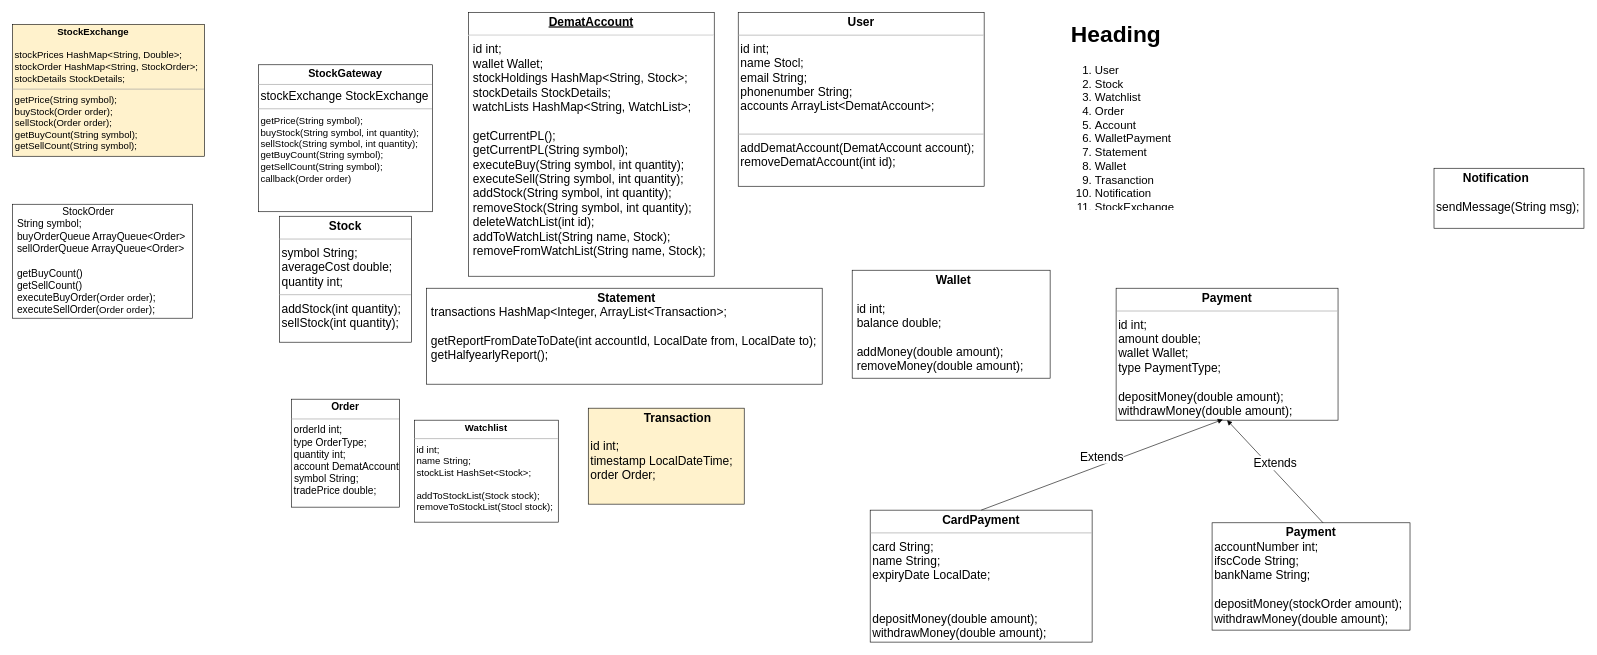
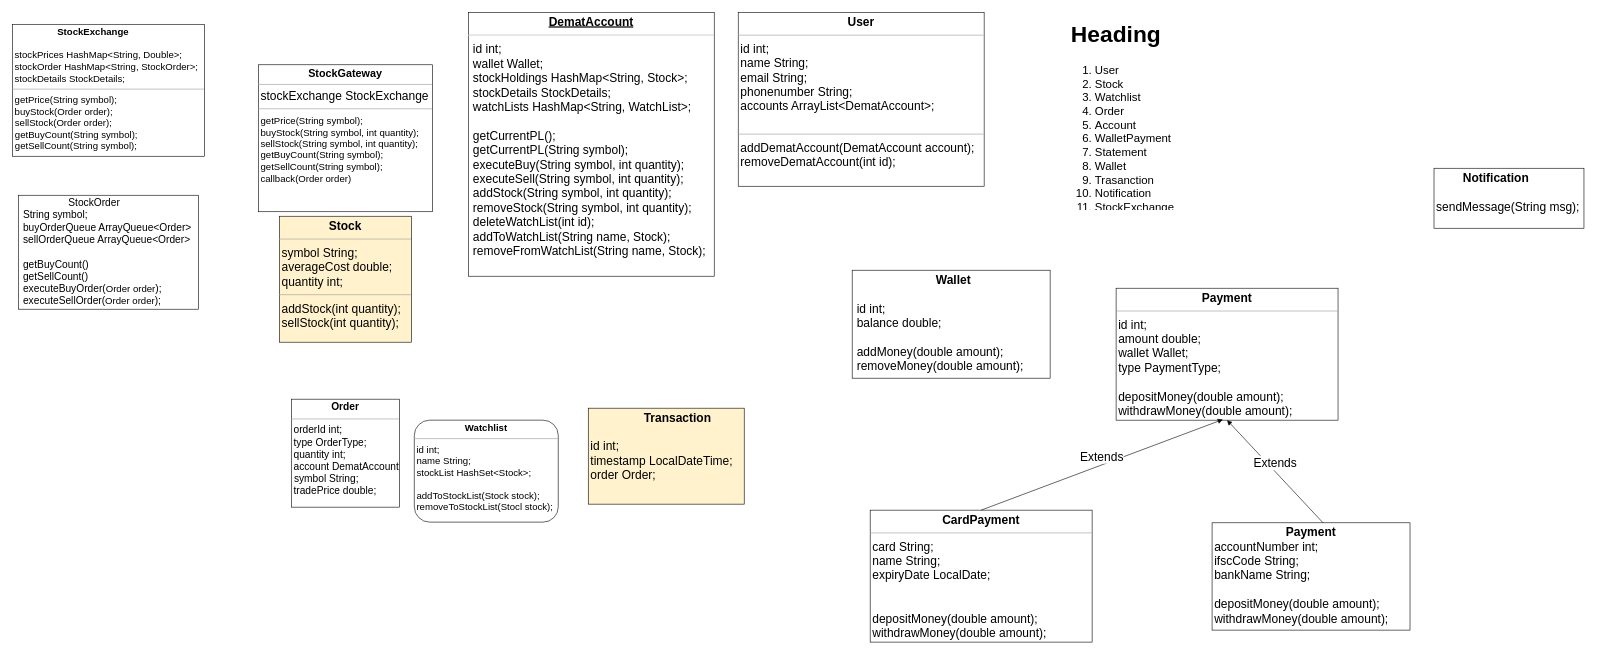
node "User id int; name Stocl; email String; phonenumber String; accounts ArrayList<DematAccount>; addDematAccount(DematAccount account); removeDematAccount(int id);": label "User id int; name Stocl; email String; phonenumber String; accounts ArrayList<DematAccount>; addDematAccount(DematAccount account); removeDematAccount(int id);" -> "User id int; name String; email String; phonenumber String; accounts ArrayList<DematAccount>; addDematAccount(DematAccount account); removeDematAccount(int id);"
node "StockExchange stockPrices HashMap<String, Double>; stockOrder HashMap<String, StockOrder>; stockDetails StockDetails; getPrice(String symbol); buyStock(Order order); sellStock(Order order); getBuyCount(String symbol); getSellCount(String symbol);": fillcolor #fff2cc -> #ffffff
node "StockOrder String symbol; buyOrderQueue ArrayQueue<Order> sellOrderQueue ArrayQueue<Order> getBuyCount() getSellCount() executeBuyOrder(Order order); executeSellOrder(Order order);": moved (102, 261) -> (108, 252)
node "Stock symbol String; averageCost double; quantity int; addStock(int quantity); sellStock(int quantity);": fillcolor #ffffff -> #fff2cc
node "Statement transactions HashMap<Integer, ArrayList<Transaction>; getReportFromDateToDate(int accountId, LocalDate from, LocalDate to); getHalfyearlyReport();": removed
node "Watchlist id int; name String; stockList HashSet<Stock>; addToStockList(Stock stock); removeToStockList(Stocl stock);": shape rectangle -> rounded rectangle
node "Payment accountNumber int; ifscCode String; bankName String; depositMoney(stockOrder amount); withdrawMoney(double amount);": label "Payment accountNumber int; ifscCode String; bankName String; depositMoney(stockOrder amount); withdrawMoney(double amount);" -> "Payment accountNumber int; ifscCode String; bankName String; depositMoney(double amount); withdrawMoney(double amount);"
